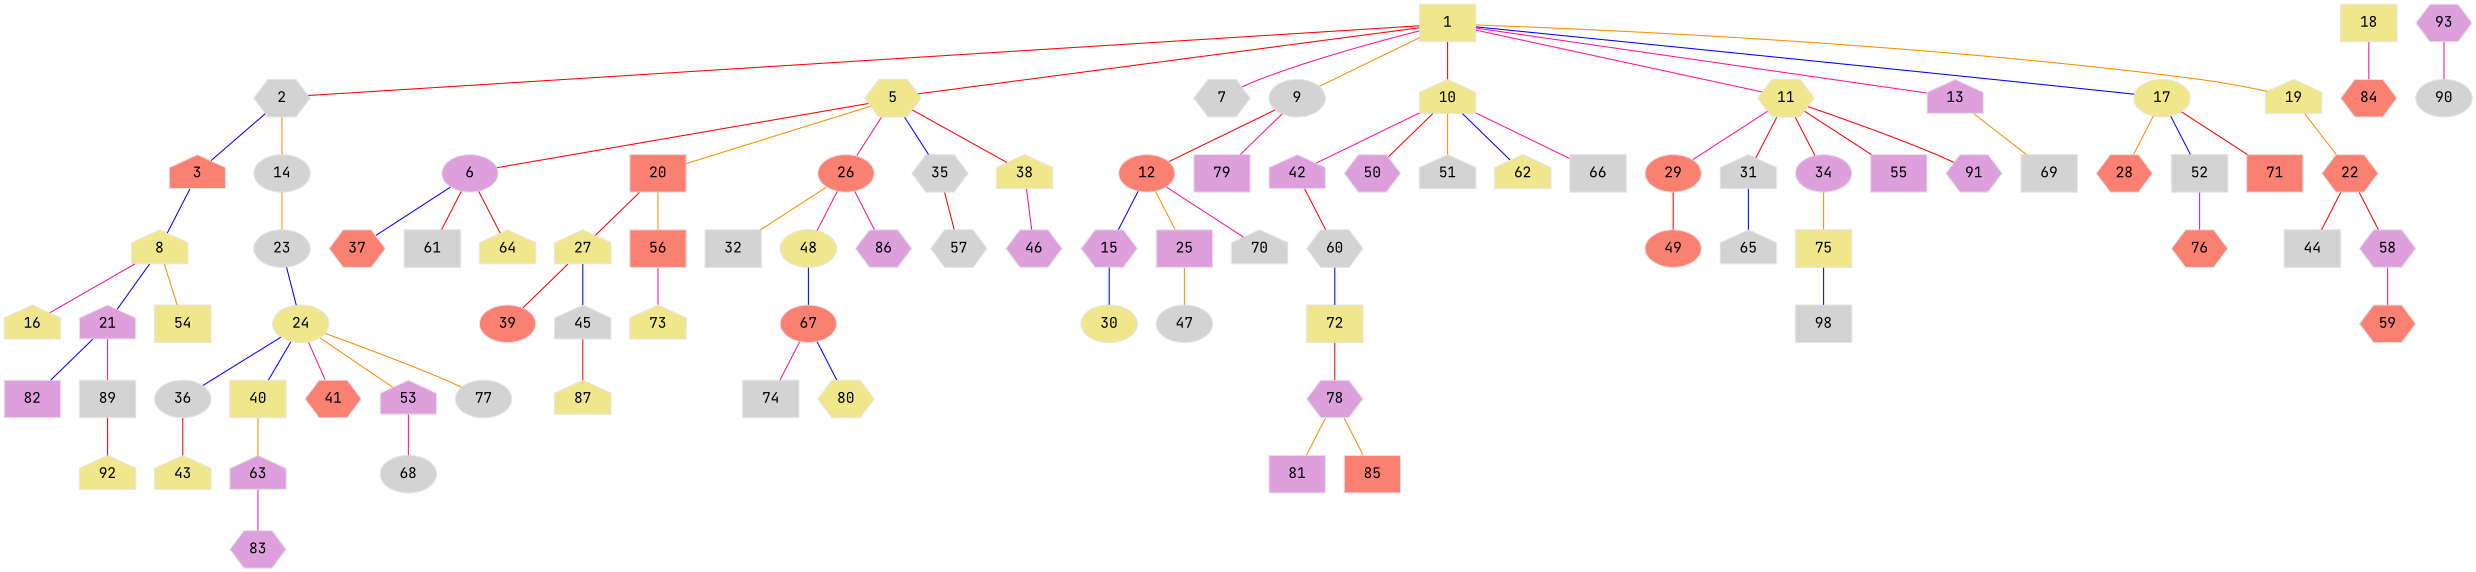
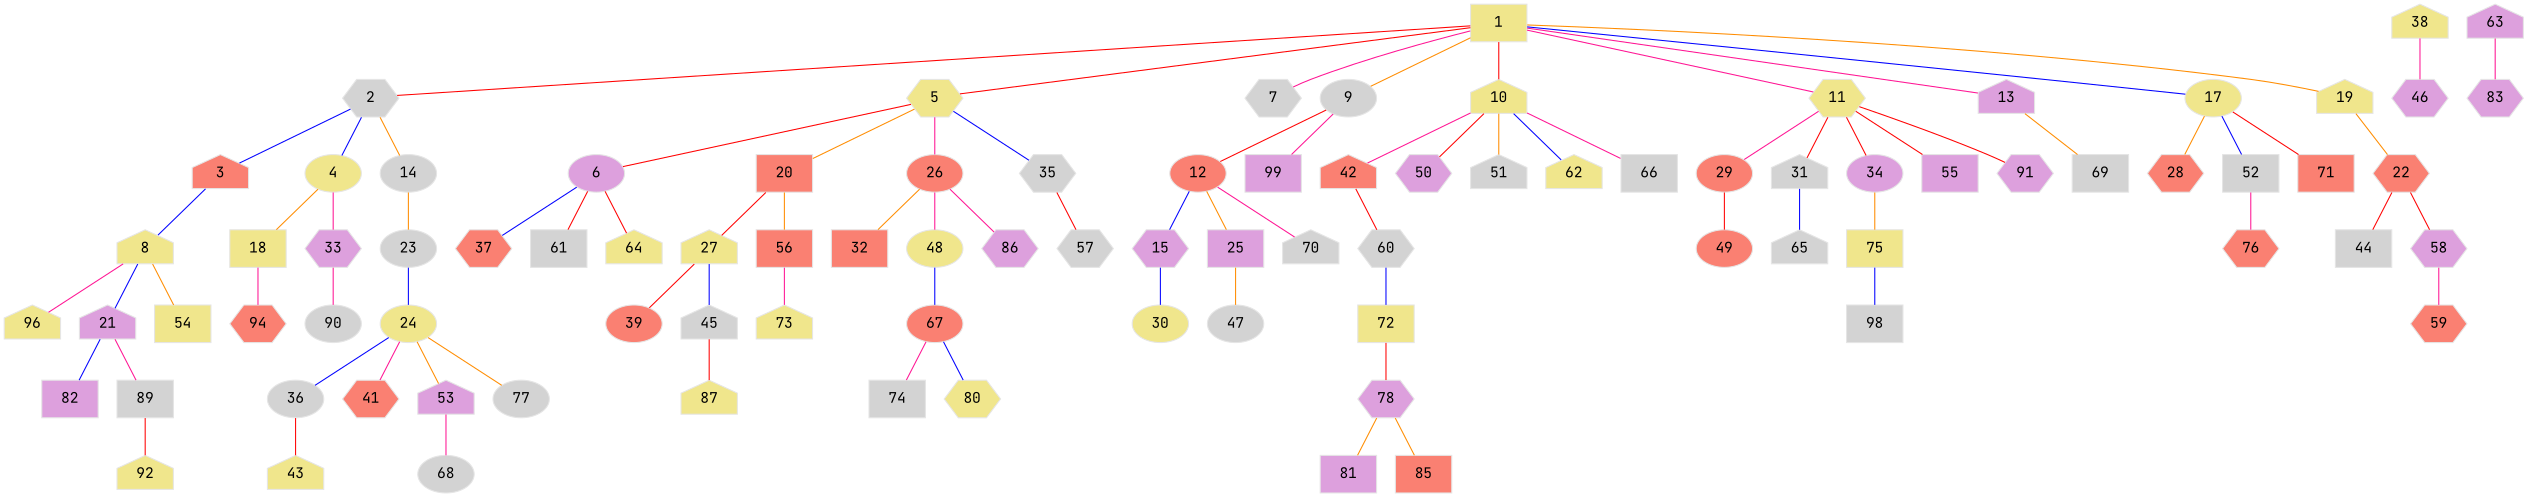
node "93": label "93" -> "33"
node "84": label "84" -> "94"
edge "5" -- "38": removed
node "4": added
node "79": label "79" -> "99"
node "42": fillcolor plum -> salmon
node "32": fillcolor lightgrey -> salmon
node "16": label "16" -> "96"
node "40": removed
